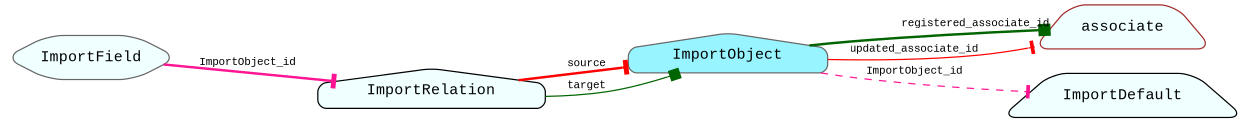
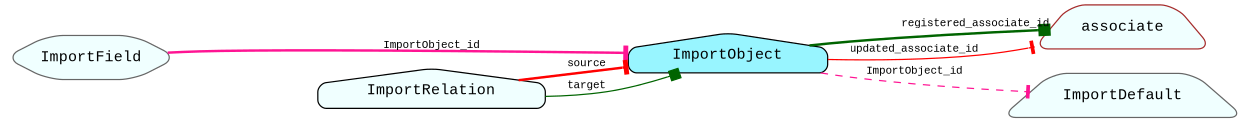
node "ImportObject": color gray40 -> black
edge "ImportField" -> "ImportRelation": now "ImportField" -> "ImportObject"
node "ImportDefault": color black -> gray40
